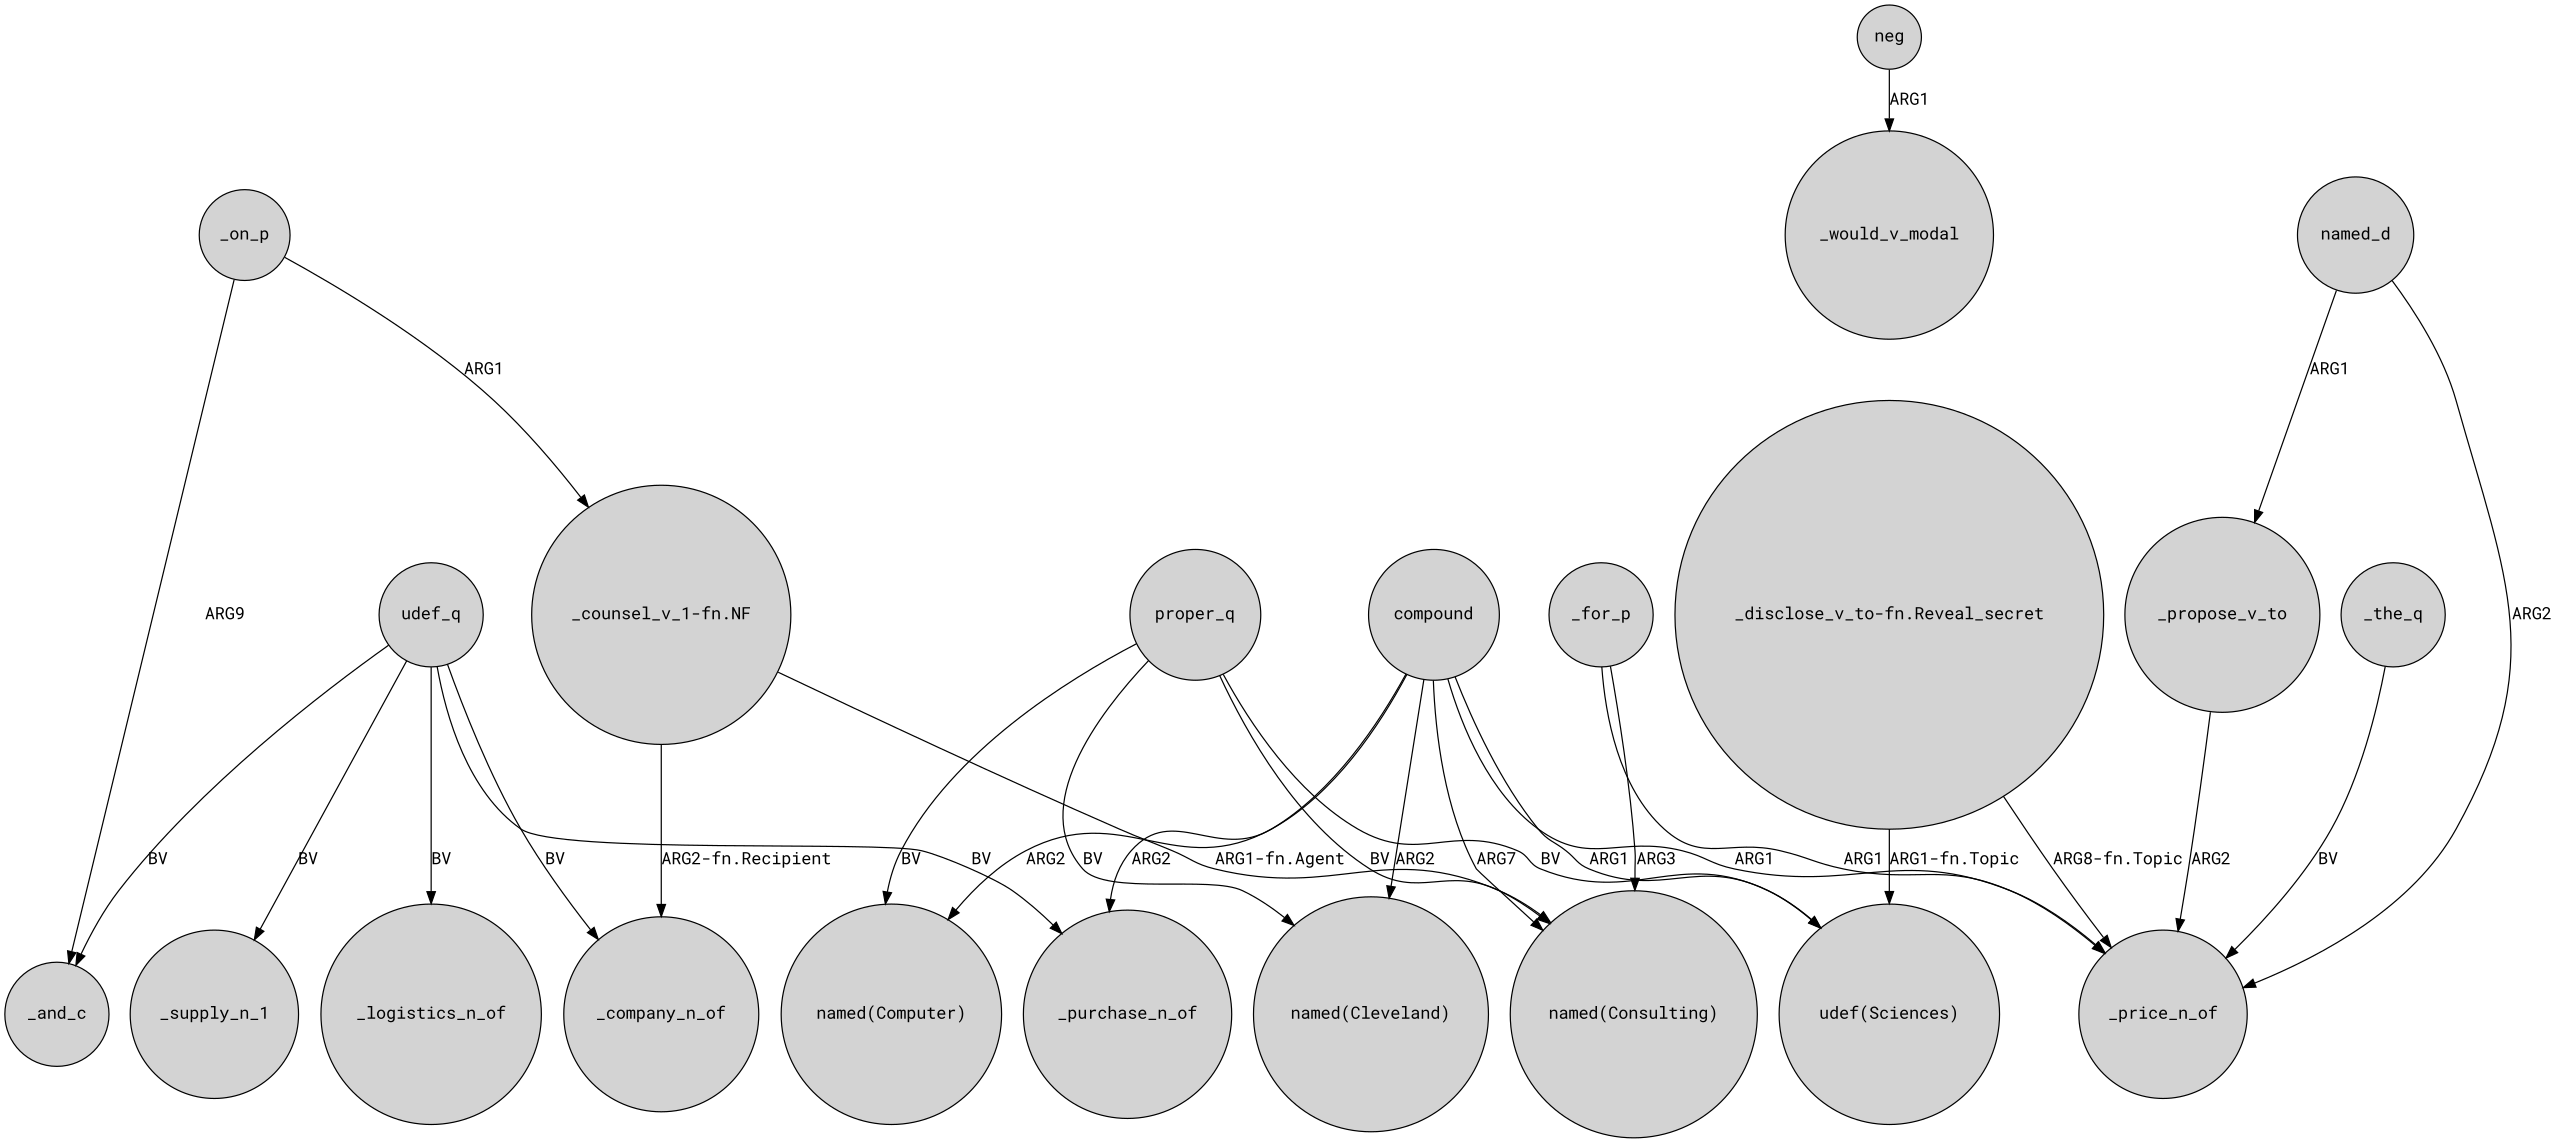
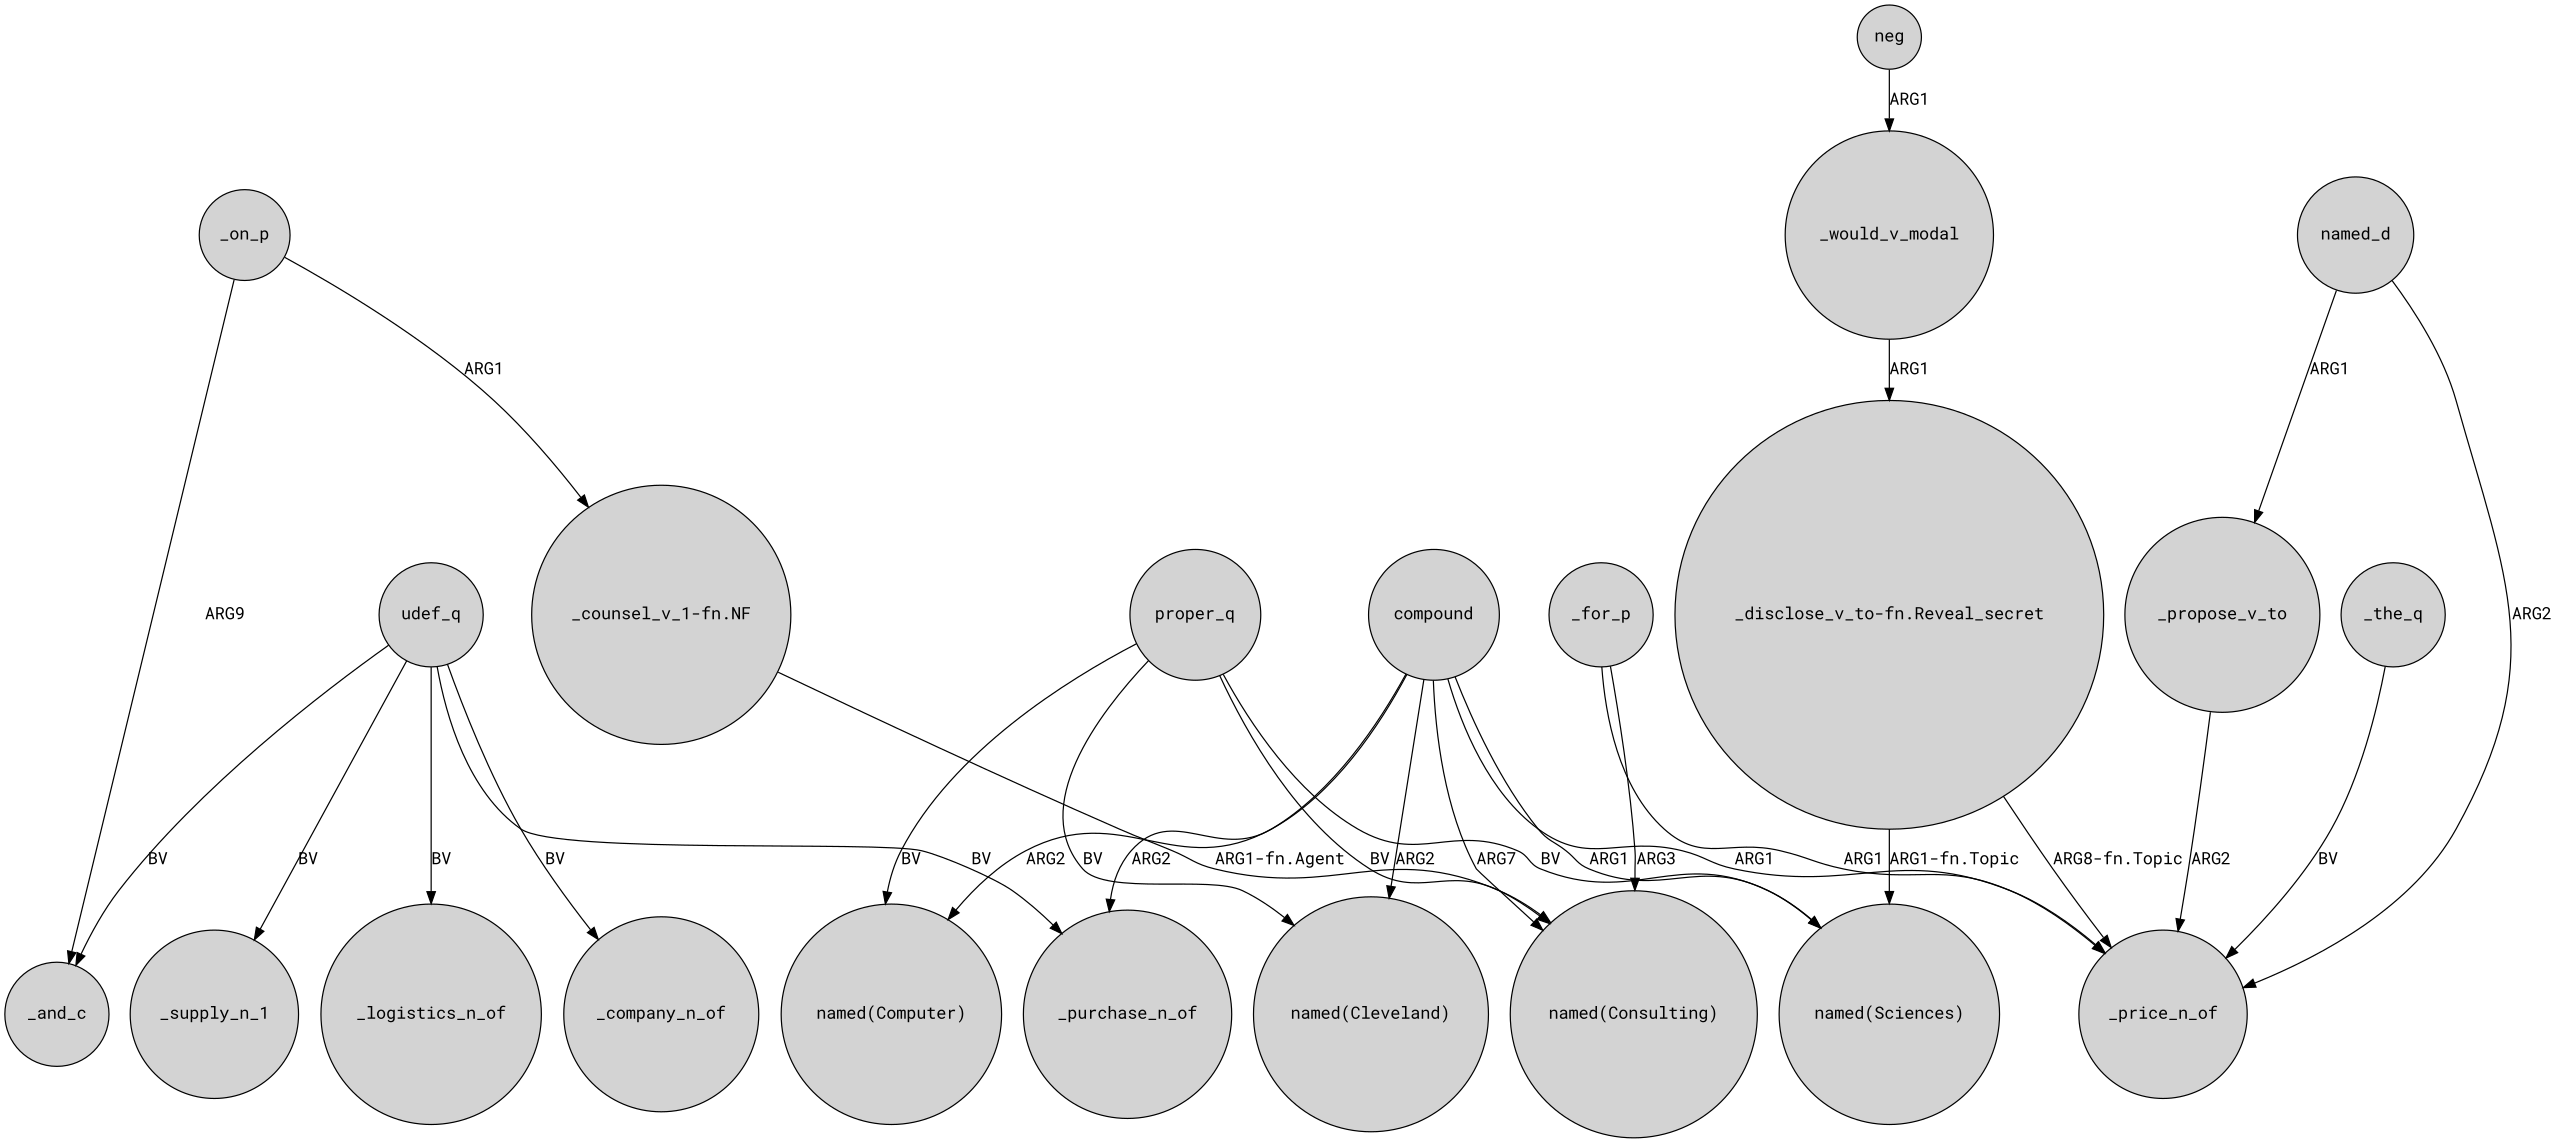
edge "_would_v_modal" -> "_disclose_v_to-fn.Reveal_secret": added, label "ARG1"
edge "_counsel_v_1-fn.NF" -> "_company_n_of": removed, label "ARG2-fn.Recipient"
node "udef(Sciences)": label "udef(Sciences)" -> "named(Sciences)"
